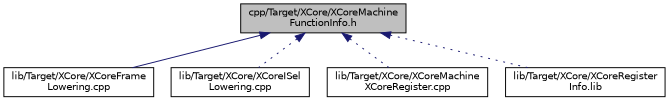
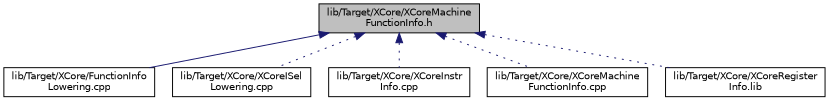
node "cpp/Target/XCore/XCoreMachine FunctionInfo.h": label "cpp/Target/XCore/XCoreMachine FunctionInfo.h" -> "lib/Target/XCore/XCoreMachine FunctionInfo.h"
node "lib/Target/XCore/XCoreFrame Lowering.cpp": label "lib/Target/XCore/XCoreFrame Lowering.cpp" -> "lib/Target/XCore/FunctionInfo Lowering.cpp"
node "lib/Target/XCore/XCoreInstr Info.cpp": added
node "lib/Target/XCore/XCoreMachine XCoreRegister.cpp": label "lib/Target/XCore/XCoreMachine XCoreRegister.cpp" -> "lib/Target/XCore/XCoreMachine FunctionInfo.cpp"
